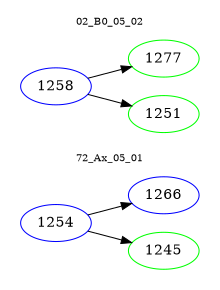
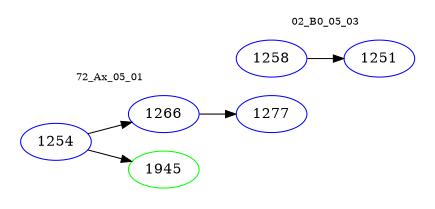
cluster "02_B0_05_02": label "02_B0_05_02" -> "02_B0_05_03"
node "1277": color green -> blue
edge "1258" -> "1277": now "1266" -> "1277"
node "1251": color green -> blue
node "1245": label "1245" -> "1945"
